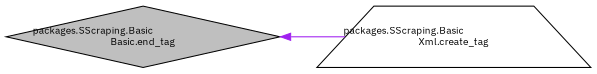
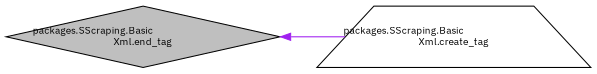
node "packages.SScraping.Basic Basic.end_tag": label "packages.SScraping.Basic Basic.end_tag" -> "packages.SScraping.Basic Xml.end_tag"
